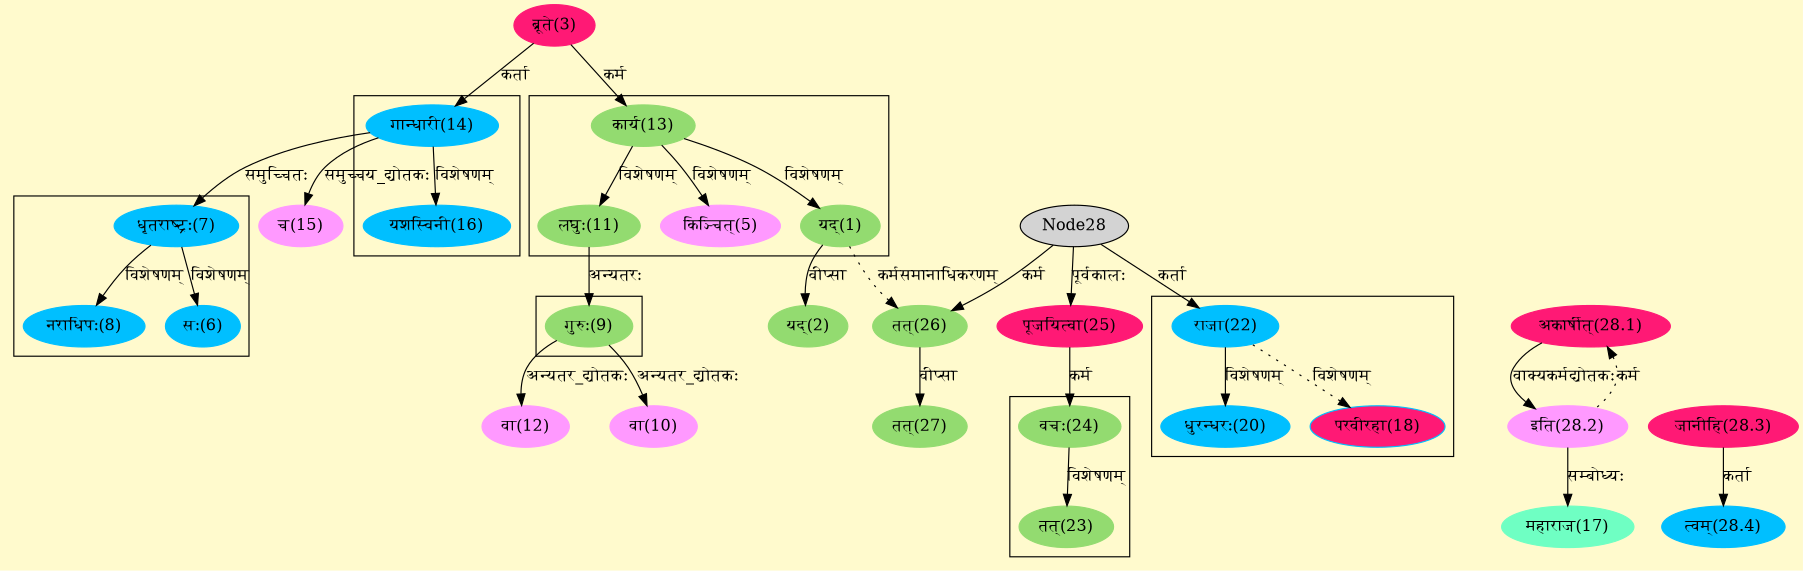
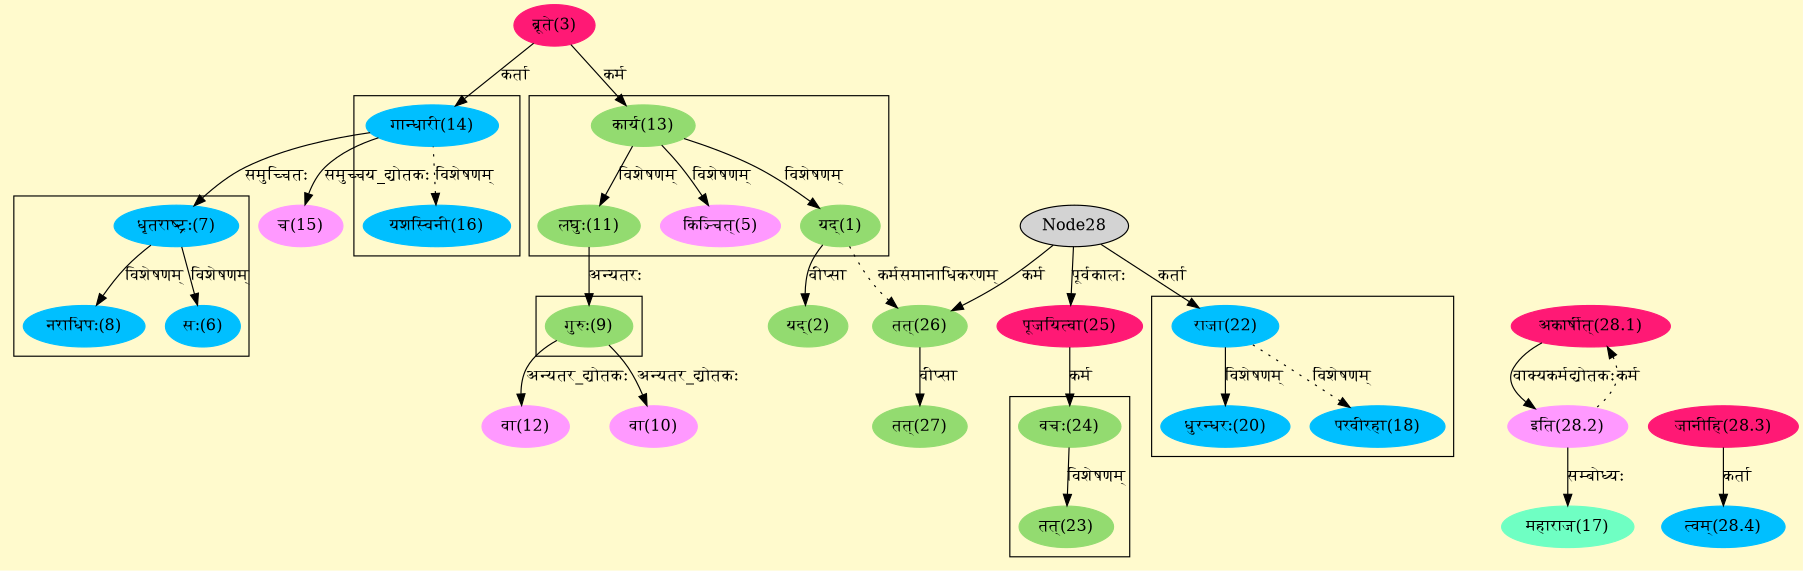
edge "गान्धारी(14)" -> "यशस्विनी(16)": style solid -> dotted
node "परवीरहा(18)": fillcolor #ff1975 -> #00bfff
